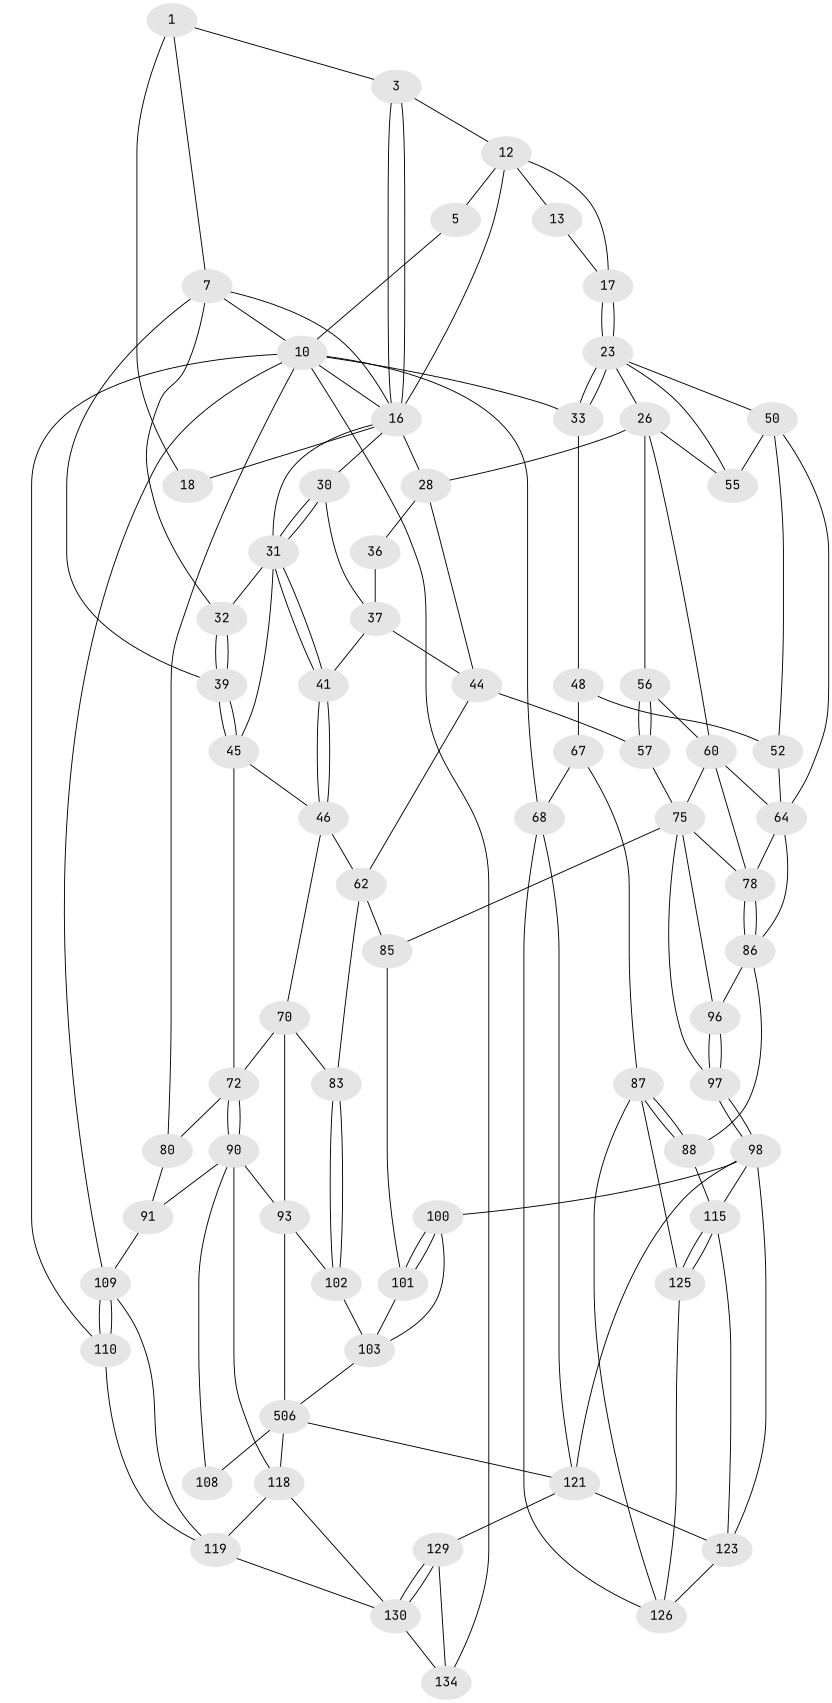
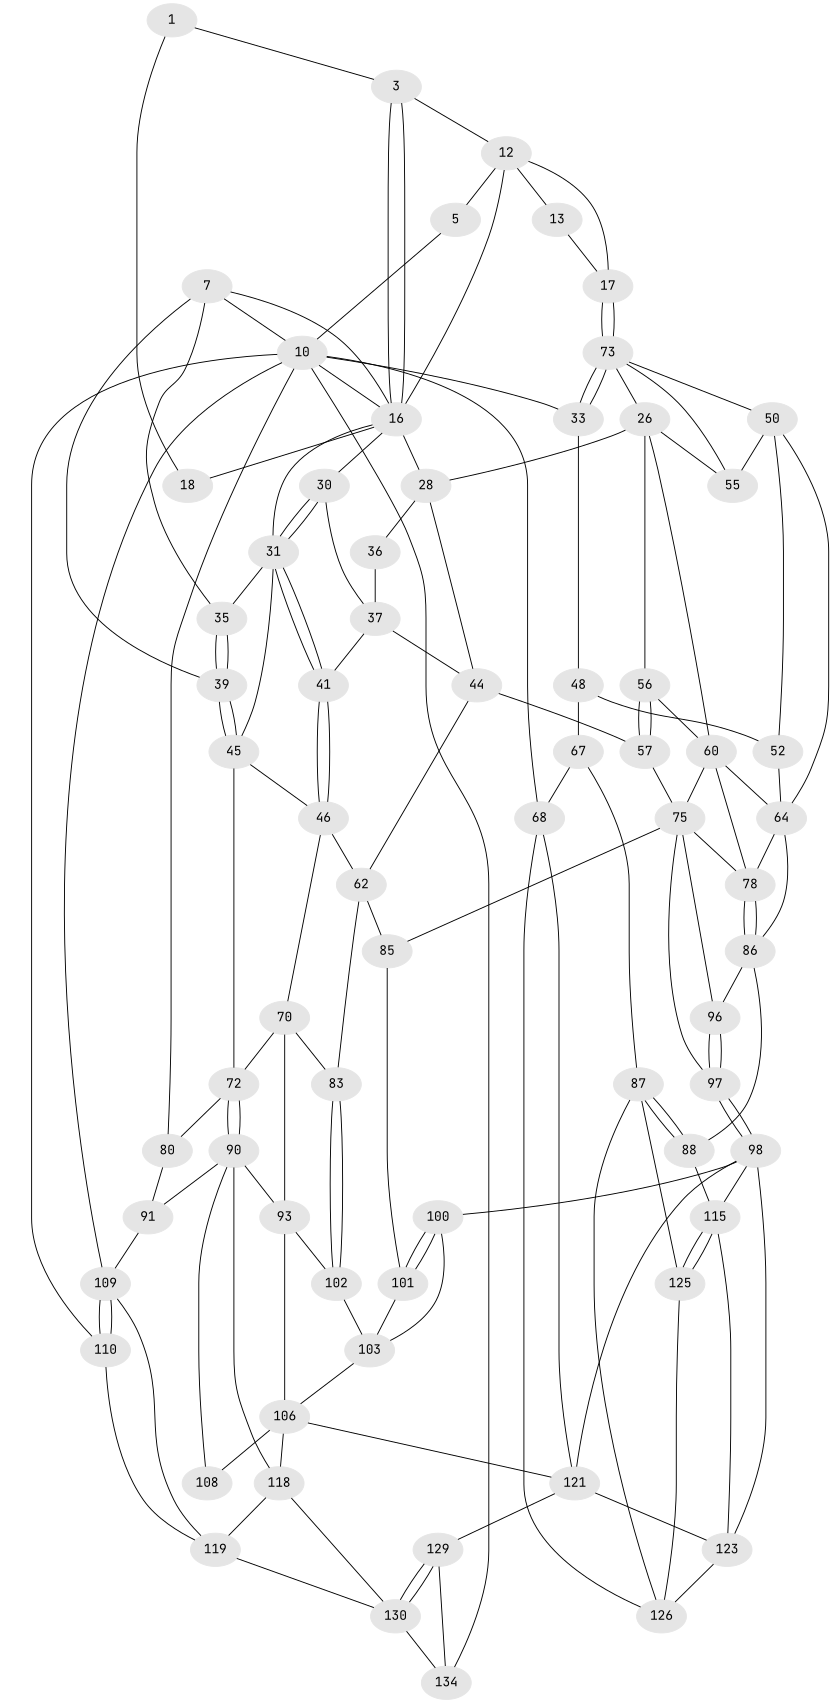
edge "1" -- "7": removed
node "23": label "23" -> "73"
node "32": label "32" -> "35"
node "506": label "506" -> "106"
